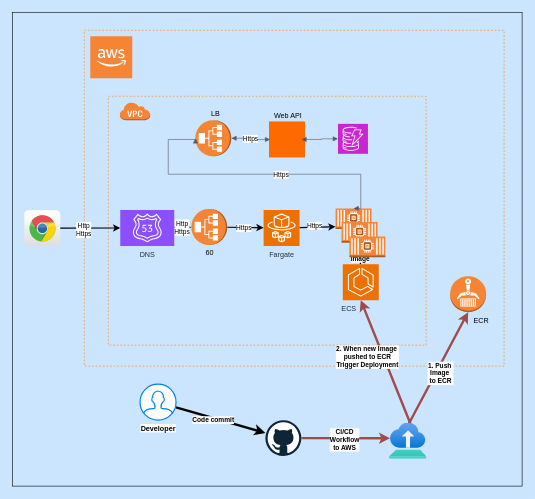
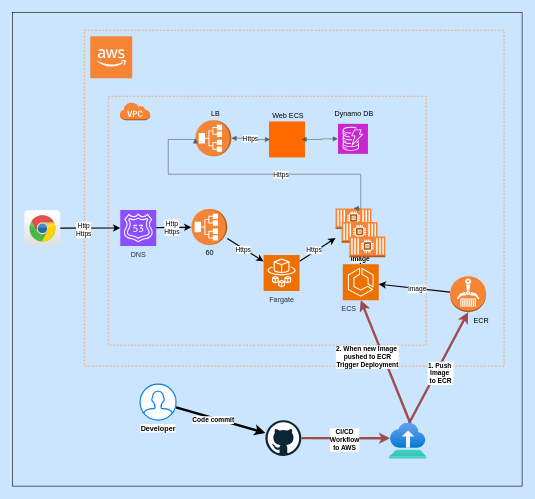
node "Dynamo DB": added
node "Web API": label "Web API" -> "Web ECS"
node "DNS": size 54x36 -> 36x36
node "Fargate": moved (282, 228) -> (282, 273)
edge "ECR" -> "ECS": added, label "Image"
